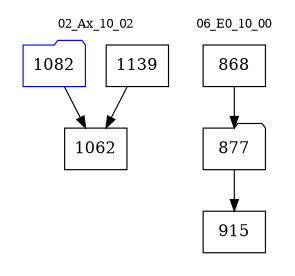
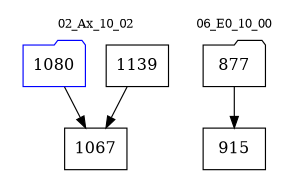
node "1082": label "1082" -> "1080"
node "868": removed
node "1062": label "1062" -> "1067"
